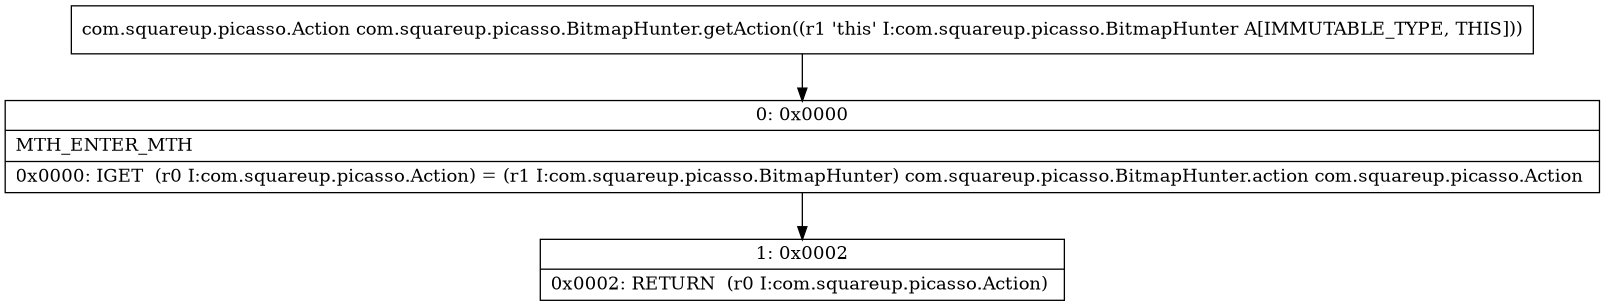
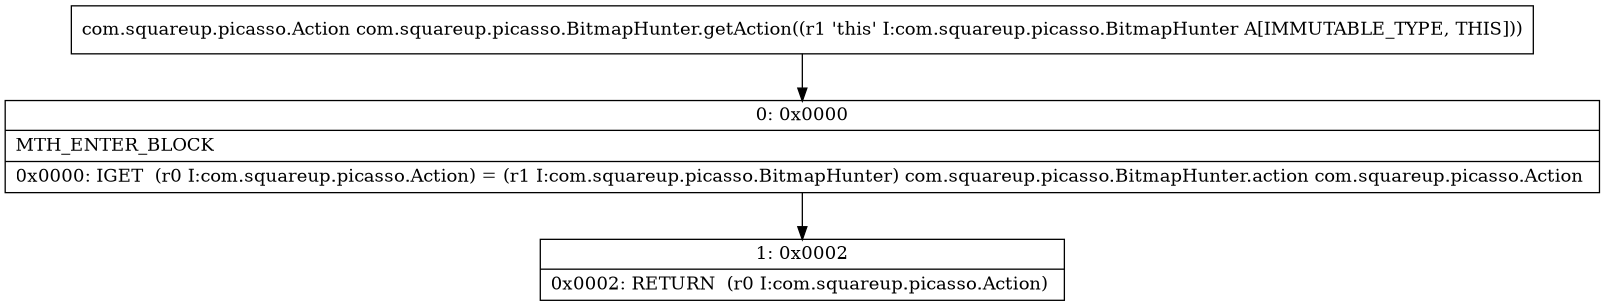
node "0: 0x0000": text "MTH_ENTER_MTH" -> "MTH_ENTER_BLOCK"
